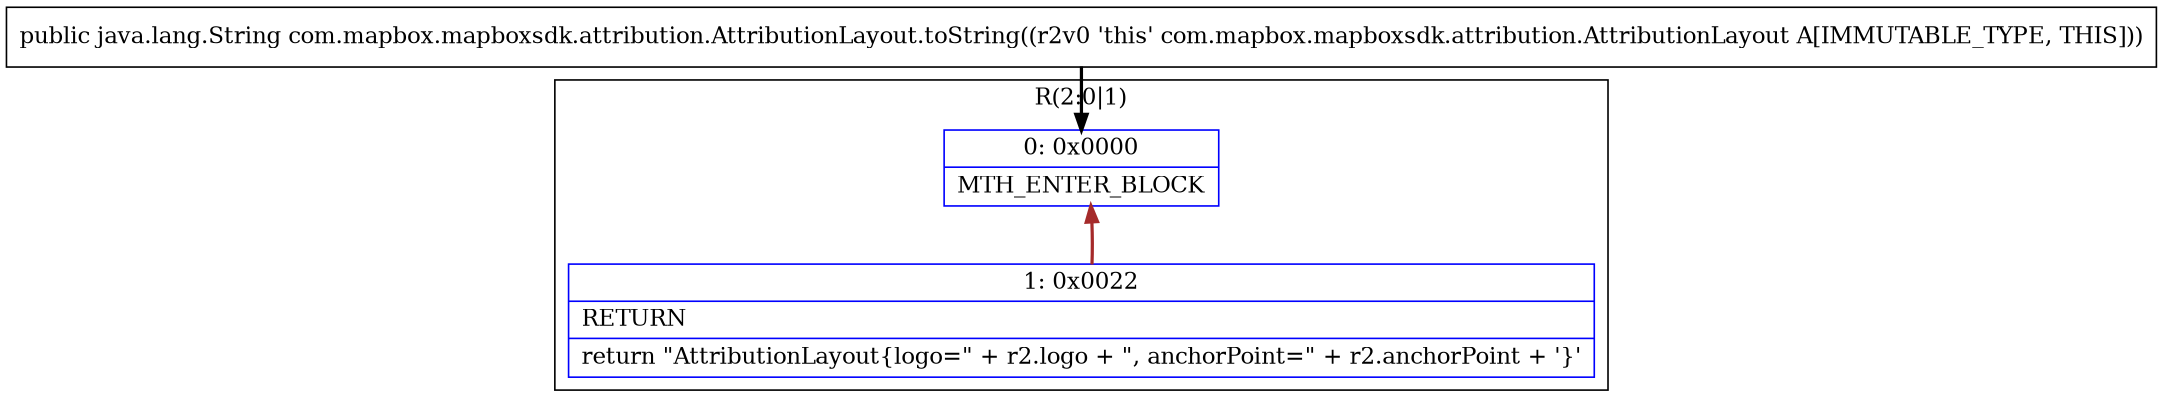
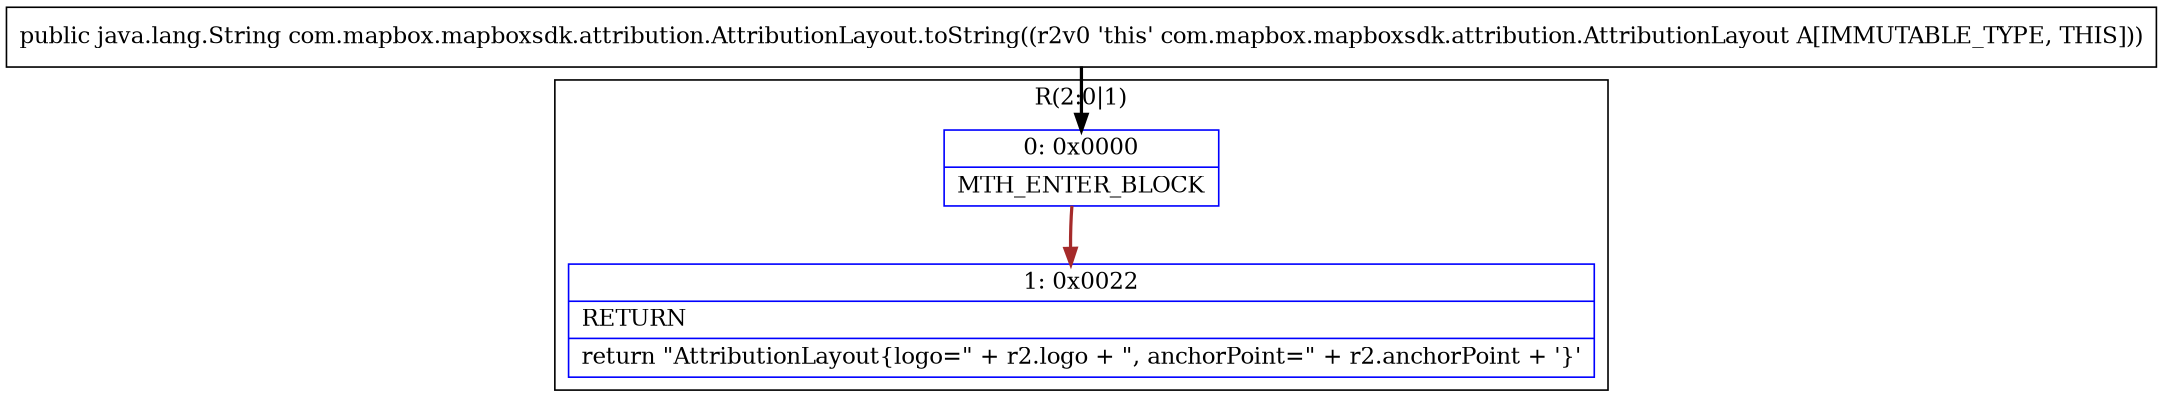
edge "1: 0x0022" -> "0: 0x0000": reversed
